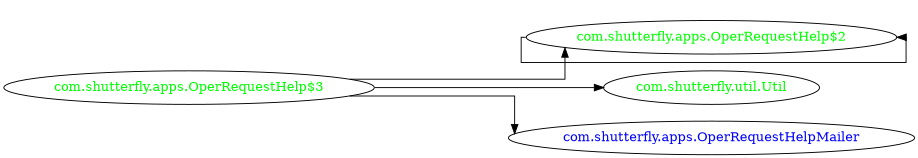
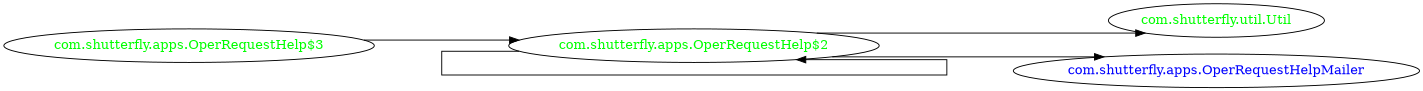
edge "com.shutterfly.apps.OperRequestHelp$3" -> "com.shutterfly.util.Util": now "com.shutterfly.apps.OperRequestHelp$2" -> "com.shutterfly.util.Util"
edge "com.shutterfly.apps.OperRequestHelp$3" -> "com.shutterfly.apps.OperRequestHelpMailer": now "com.shutterfly.apps.OperRequestHelp$2" -> "com.shutterfly.apps.OperRequestHelpMailer"
